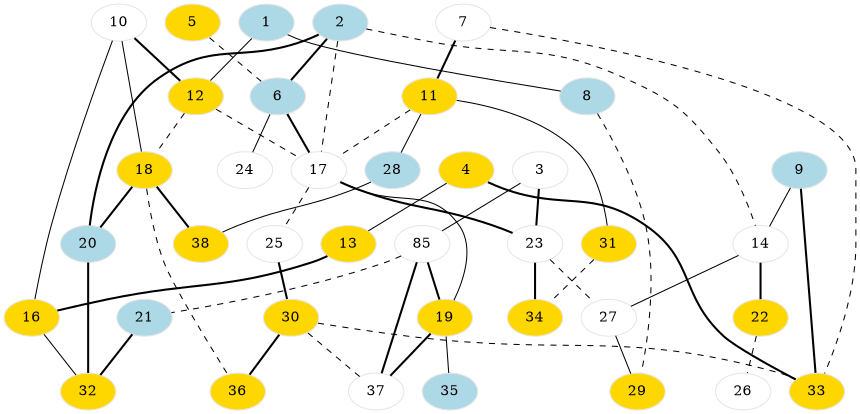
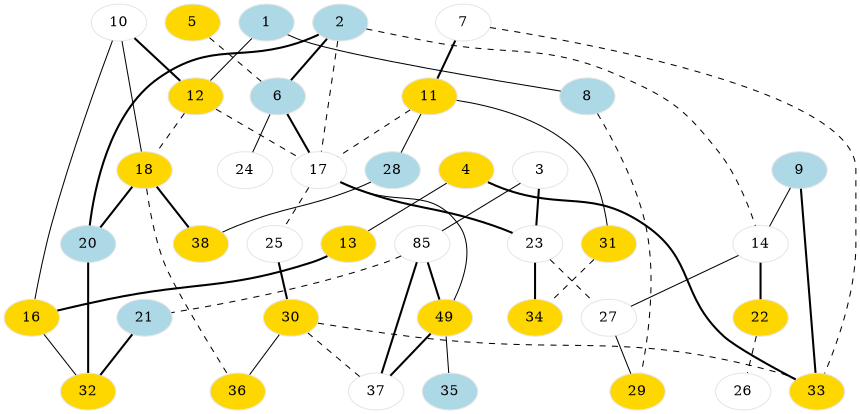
node "19": label "19" -> "49"
edge "30" -- "36": style bold -> solid
